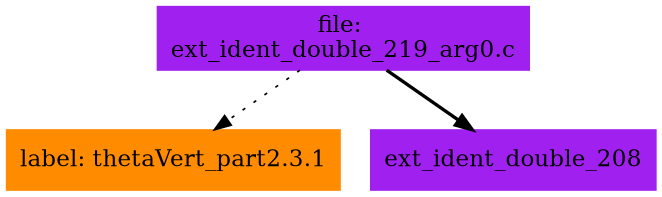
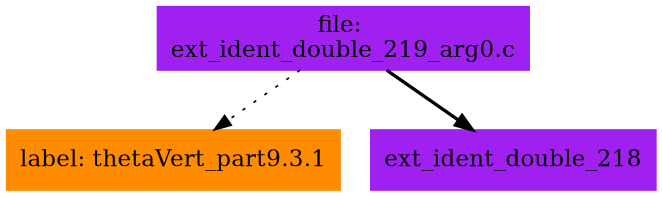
node "label: thetaVert_part2.3.1": label "label: thetaVert_part2.3.1" -> "label: thetaVert_part9.3.1"
node "ext_ident_double_208": label "ext_ident_double_208" -> "ext_ident_double_218"
